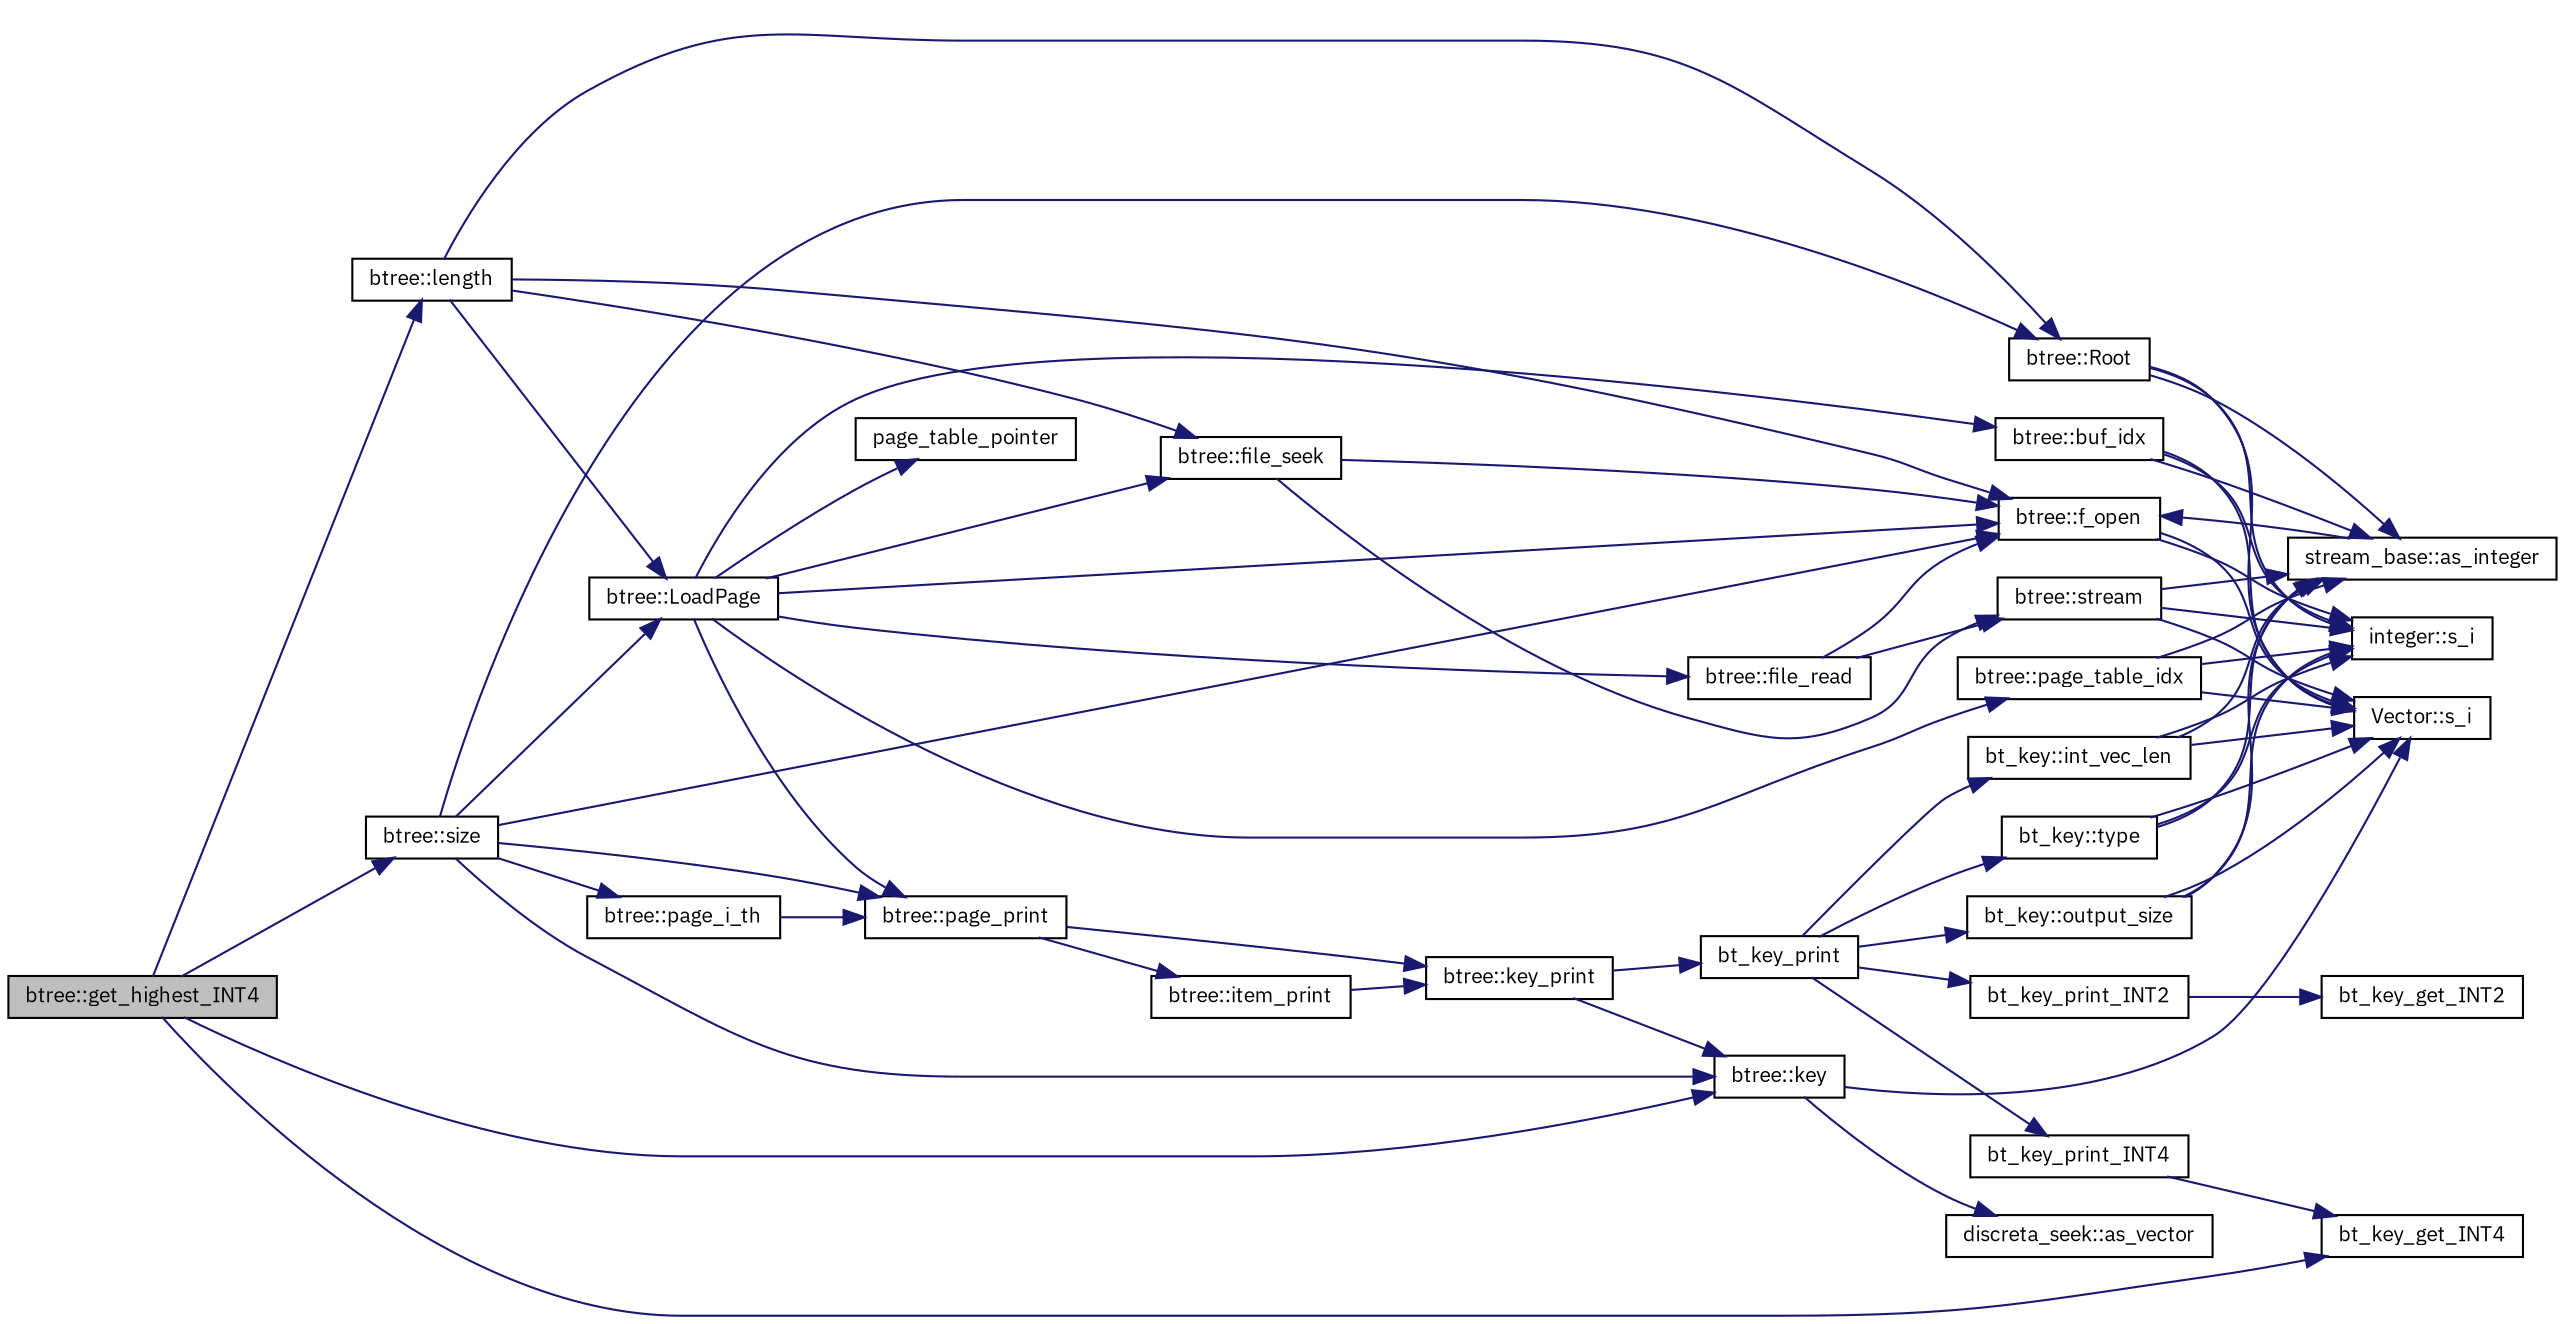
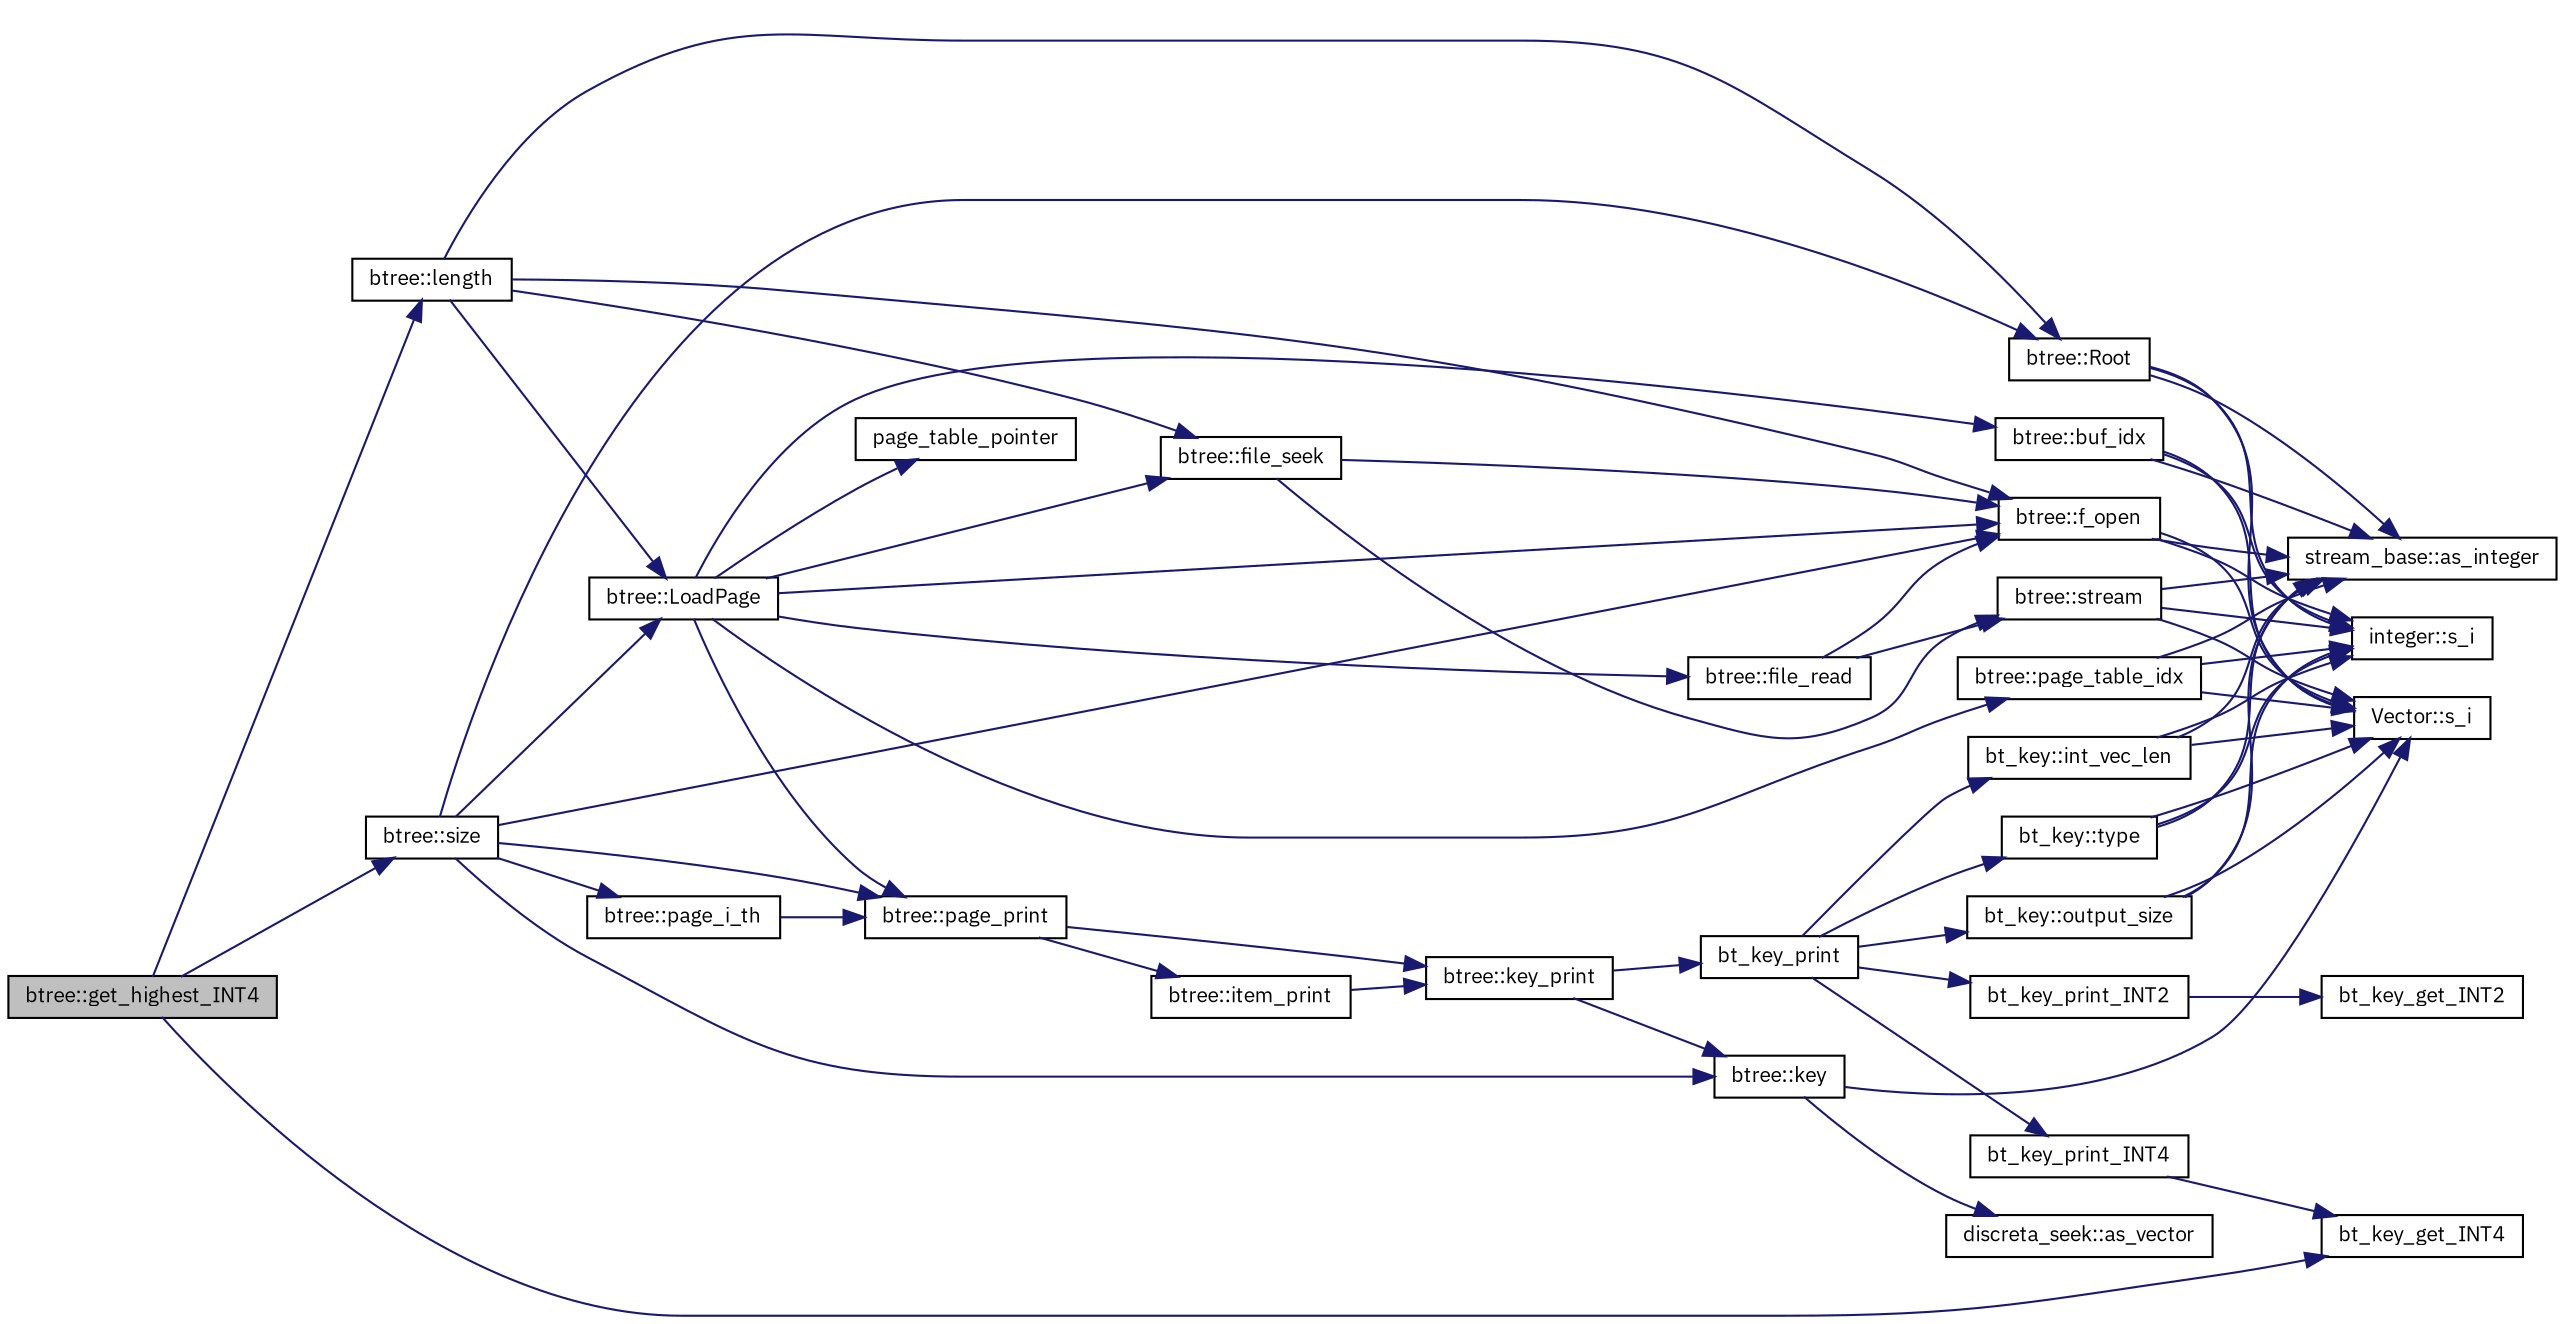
edge "stream_base::as_integer" -> "btree::f_open": reversed
edge "btree::get_highest_INT4" -> "btree::key": removed
